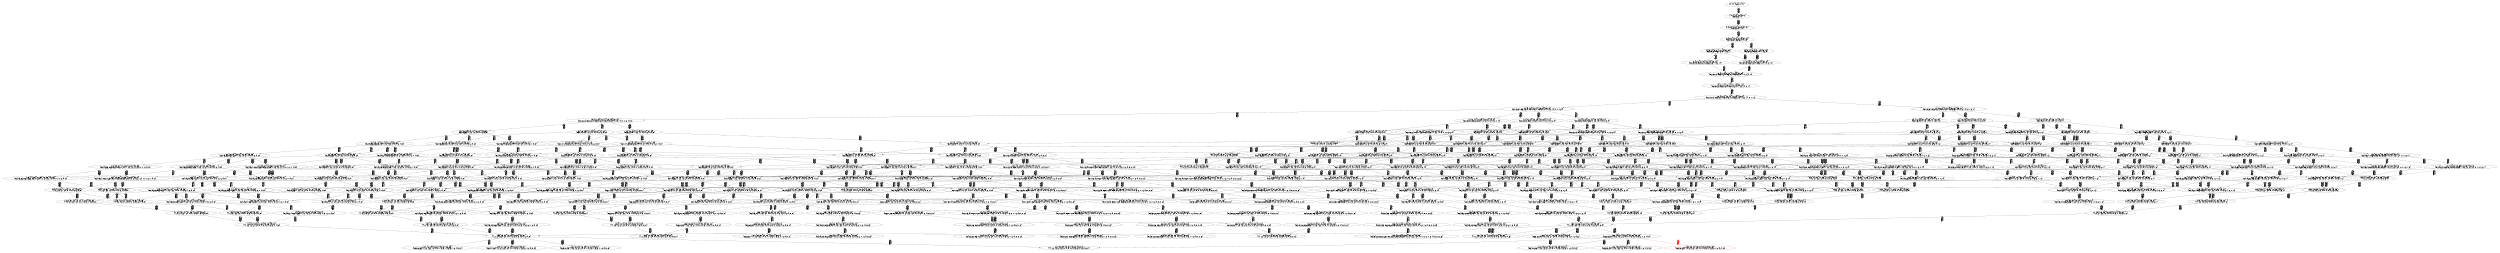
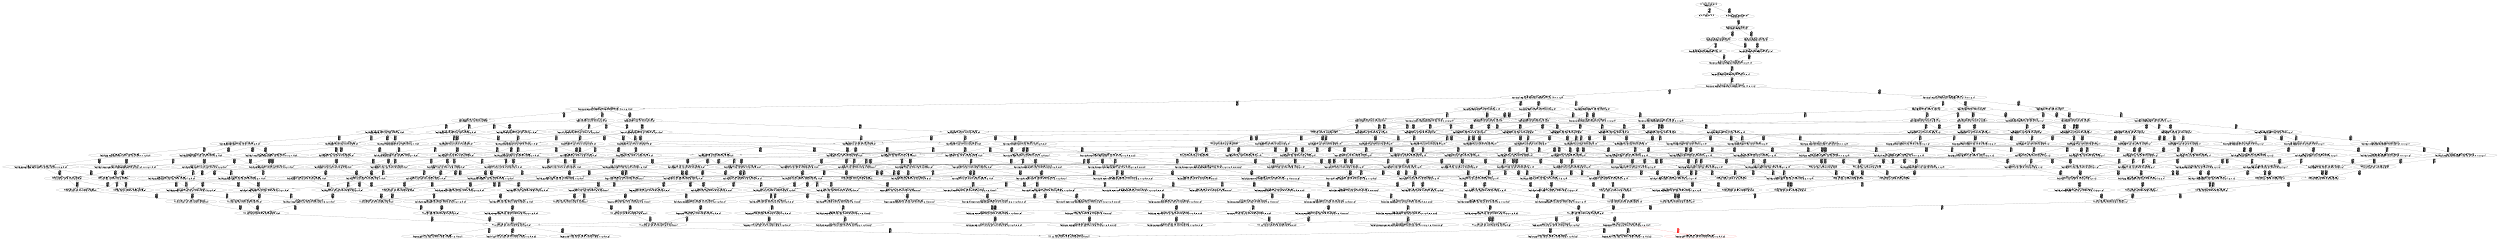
edge "S0: [0, 0] [0, 0] [0, 0] [0, 0] {}{}" -> "S1: [0, 0] [0, 0] [0, 0] [60, 76] {T0J0:60-76}{1}": reversed
